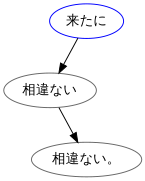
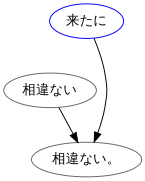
edge "来たに" -> "相違ない": now "来たに" -> "相違ない。"
